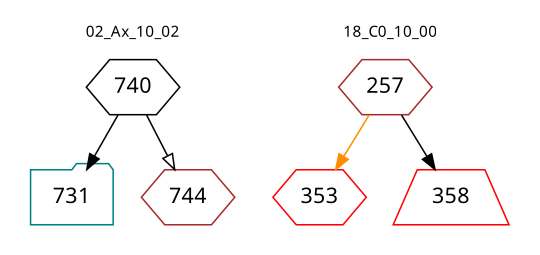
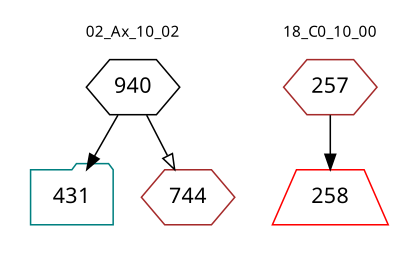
node "740": label "740" -> "940"
node "731": label "731" -> "431"
node "353": removed
node "358": label "358" -> "258"
